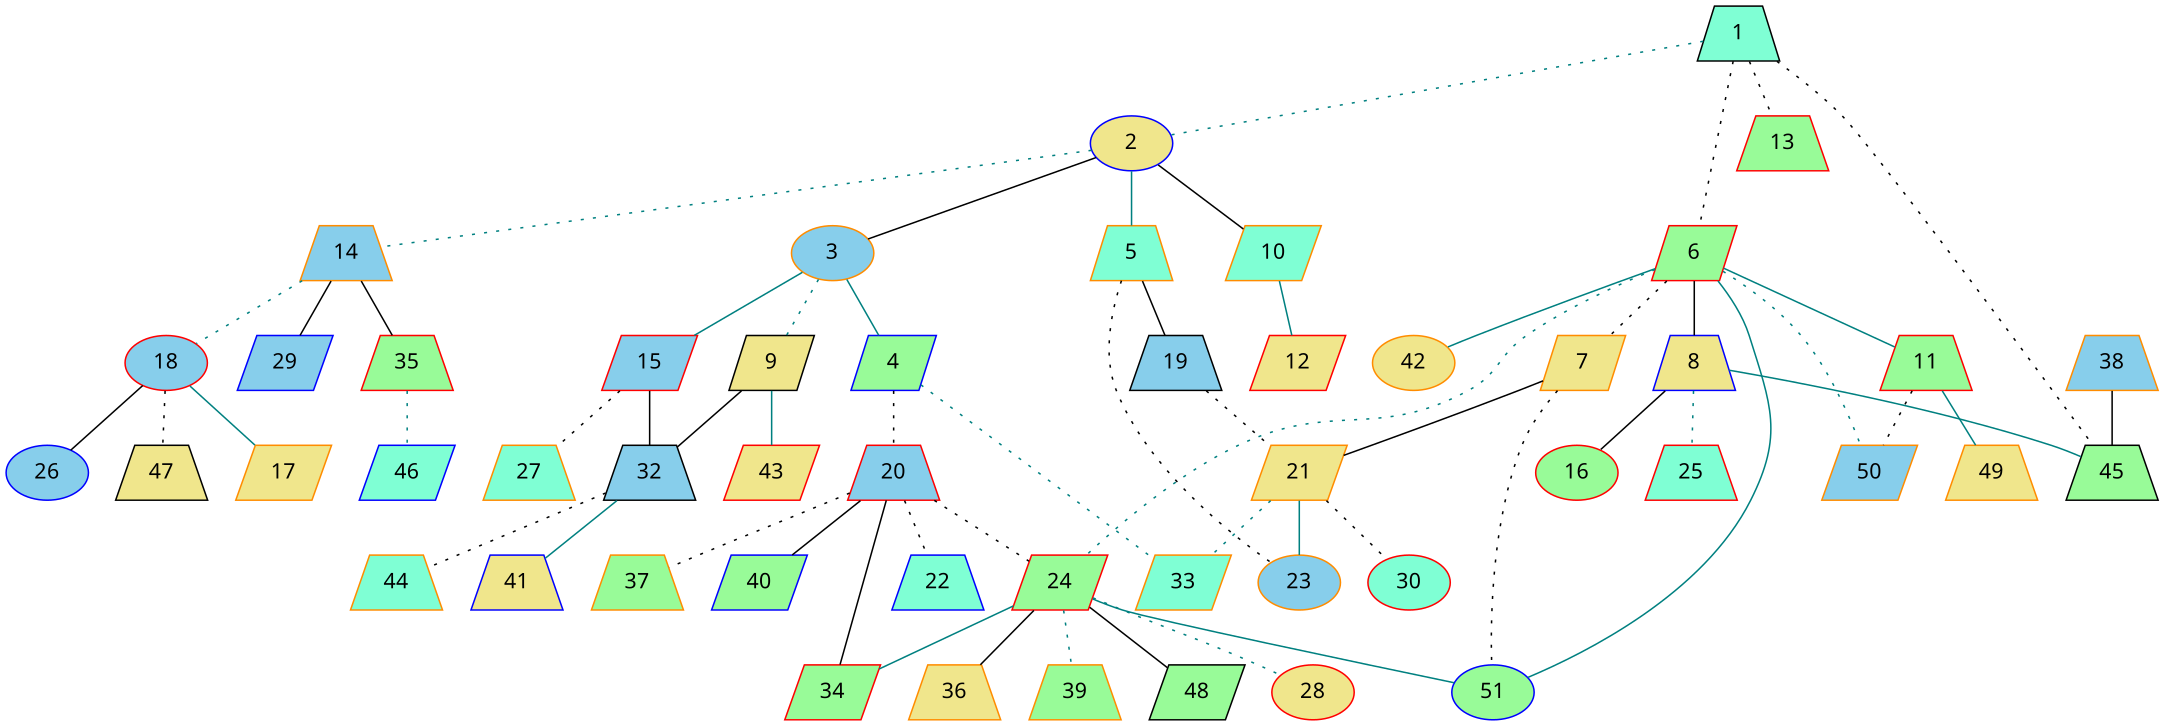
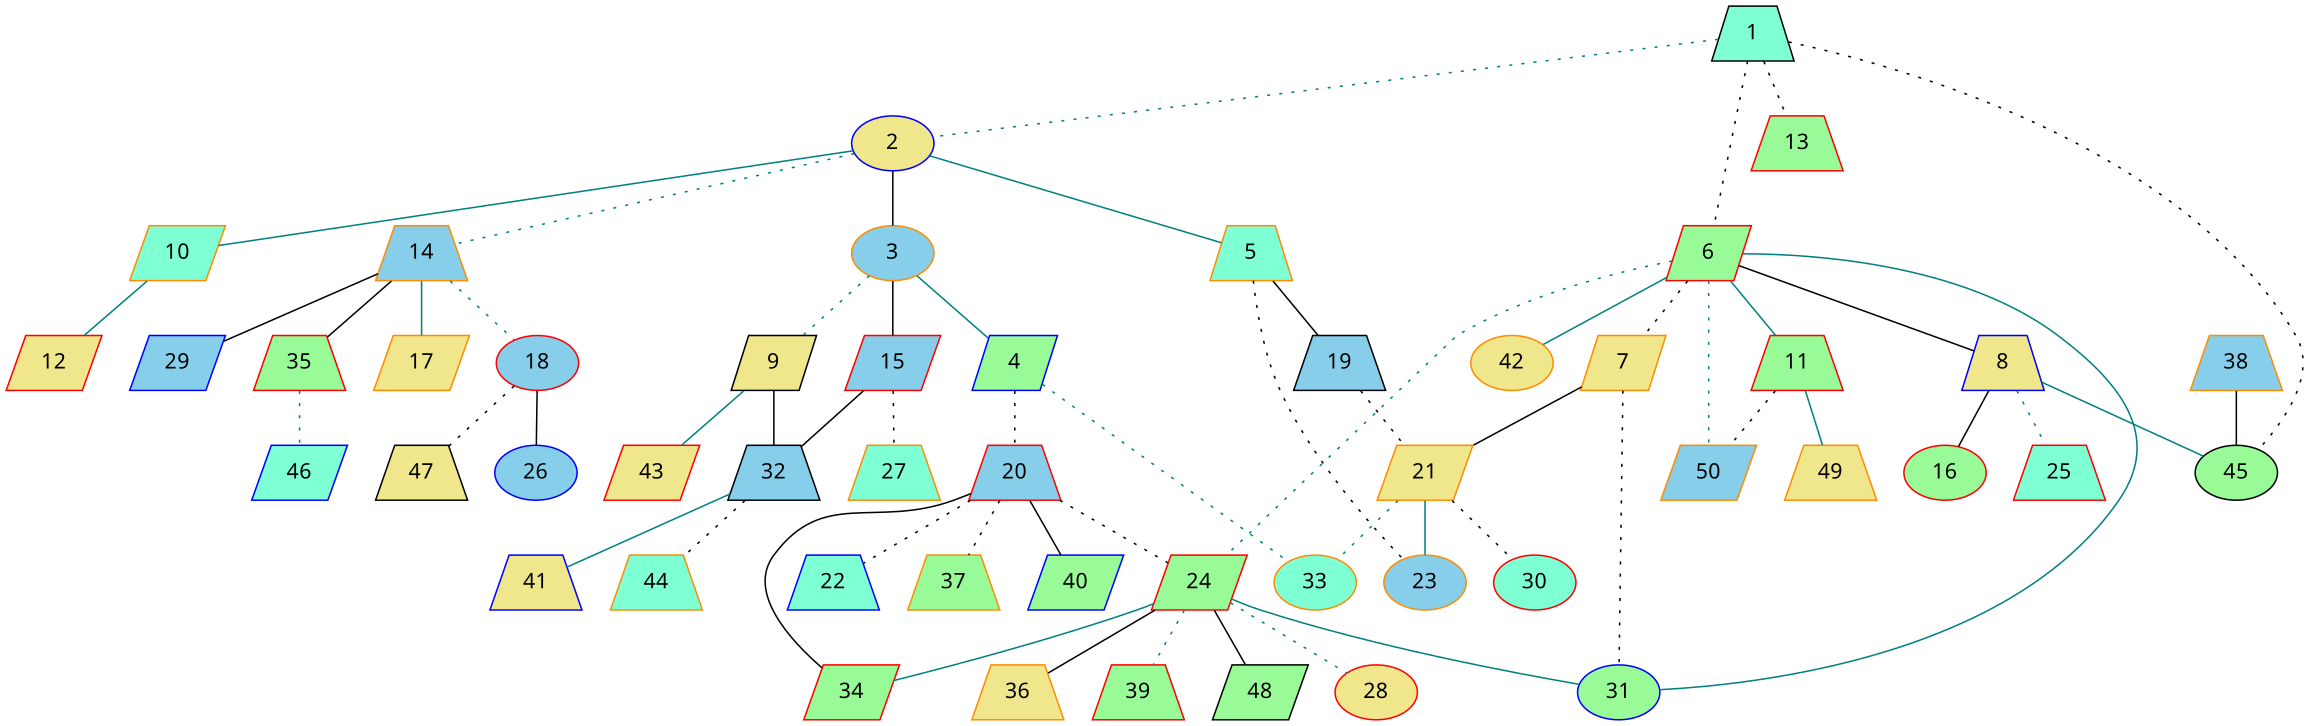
edge "2" -- "10": color black -> teal
edge "3" -- "15": color teal -> black
edge "18" -- "17": now "14" -- "17"
node "45": shape trapezium -> ellipse
node "33": shape parallelogram -> ellipse
node "39": color darkorange -> red
node "51": label "51" -> "31"
